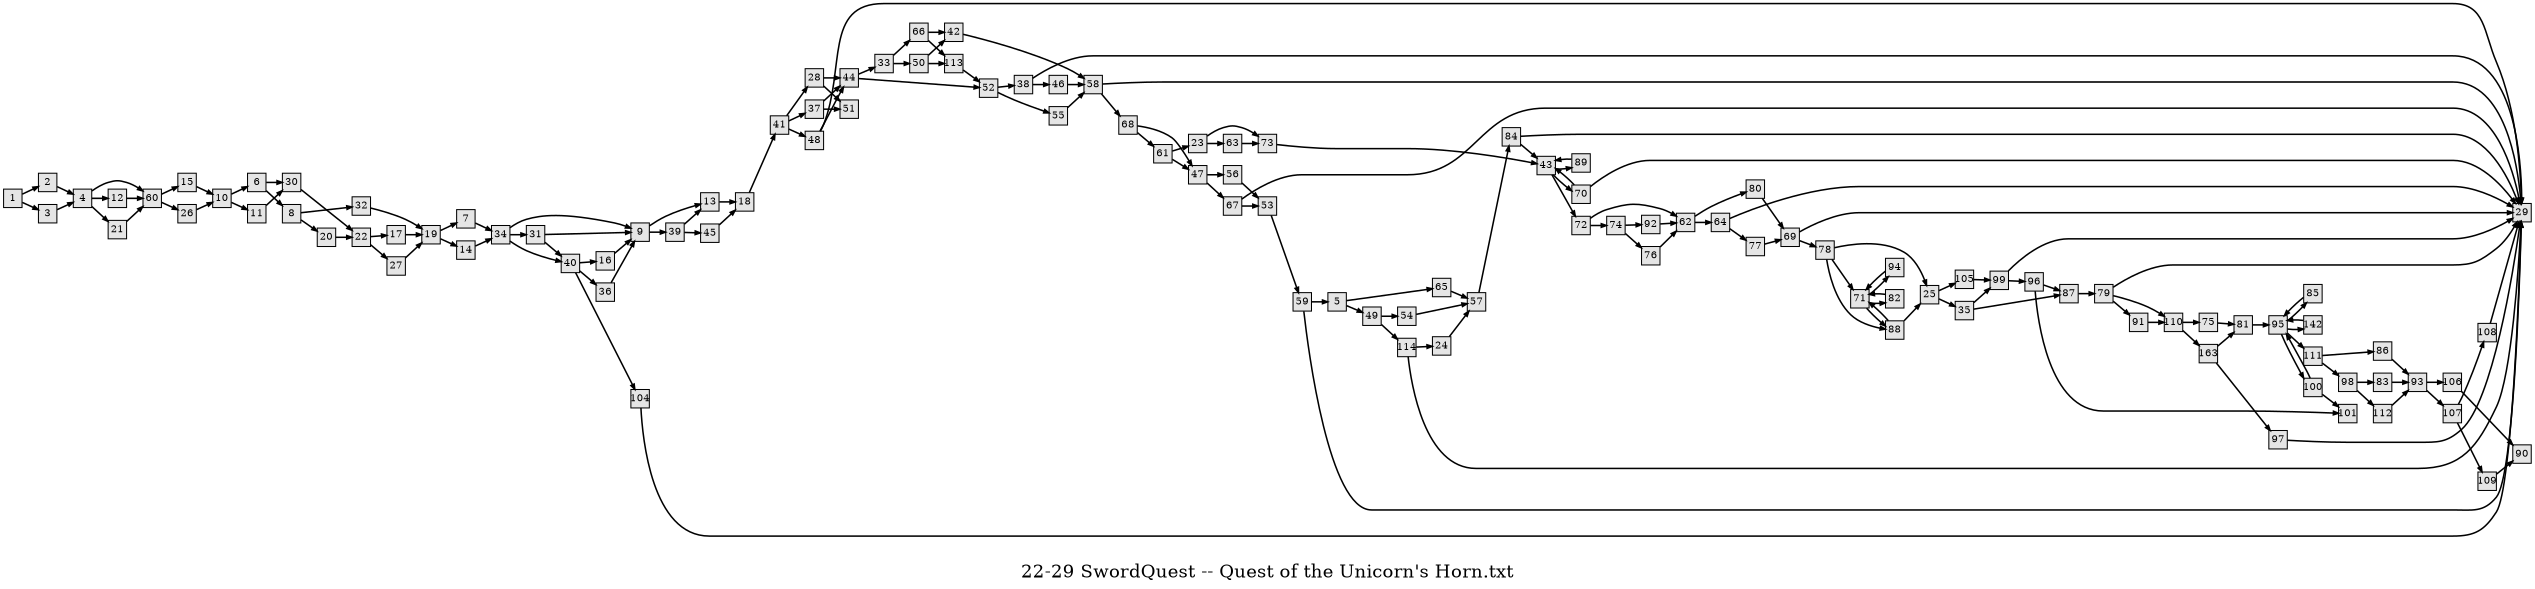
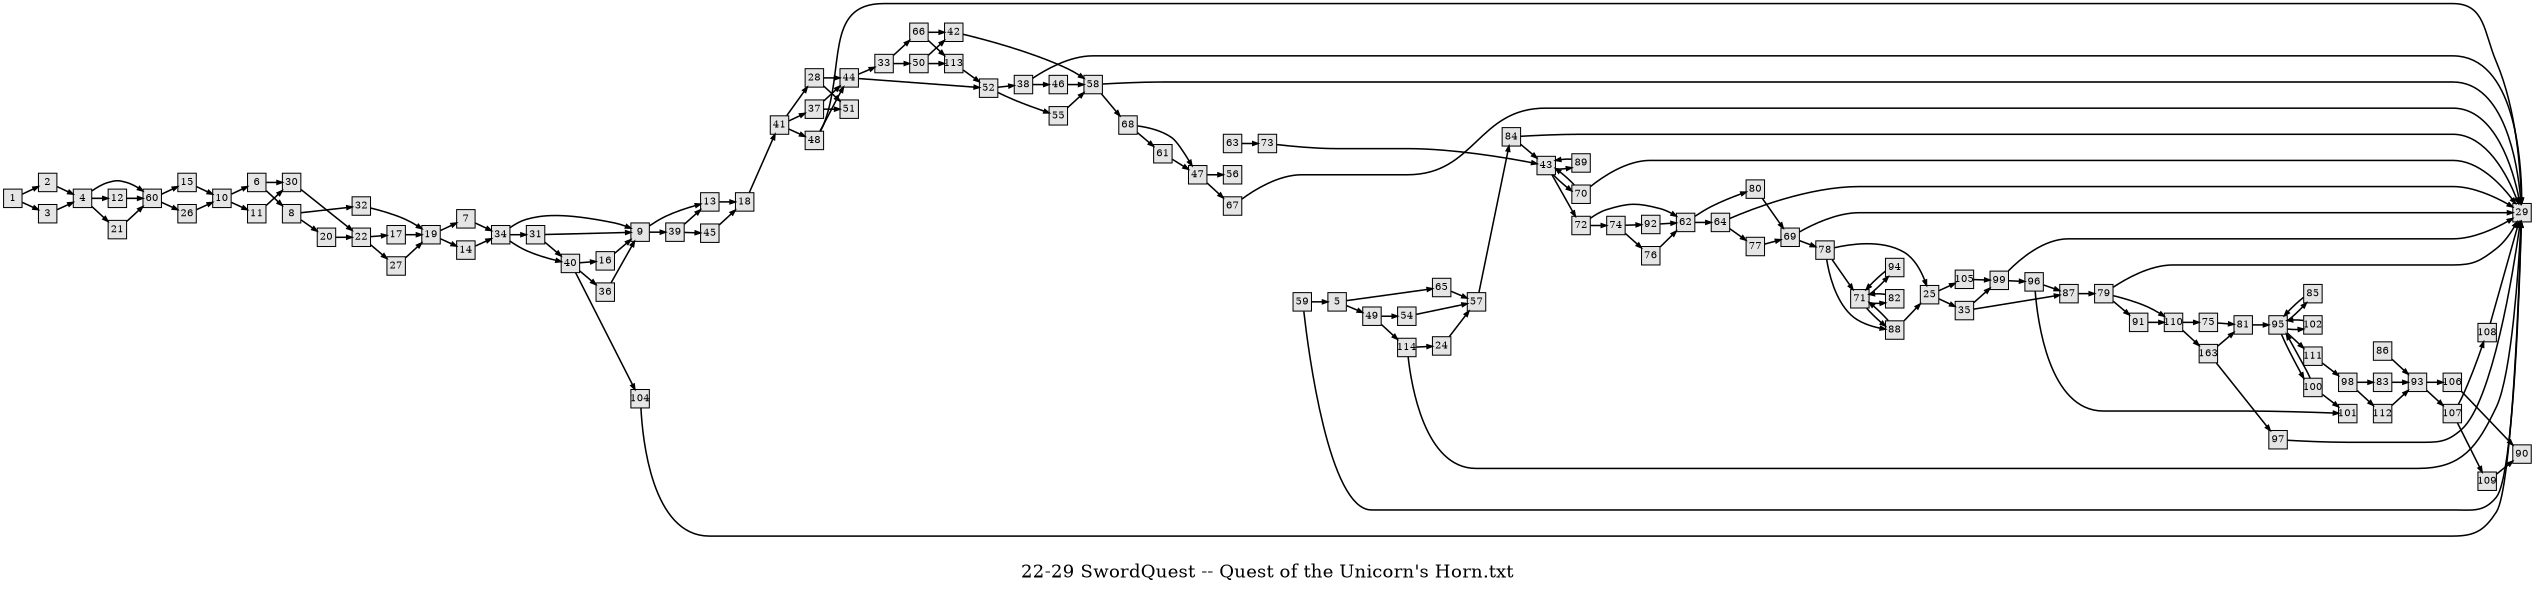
node "23": removed
node "53": removed
node "142": label "142" -> "102"
edge "111" -> "86": removed
